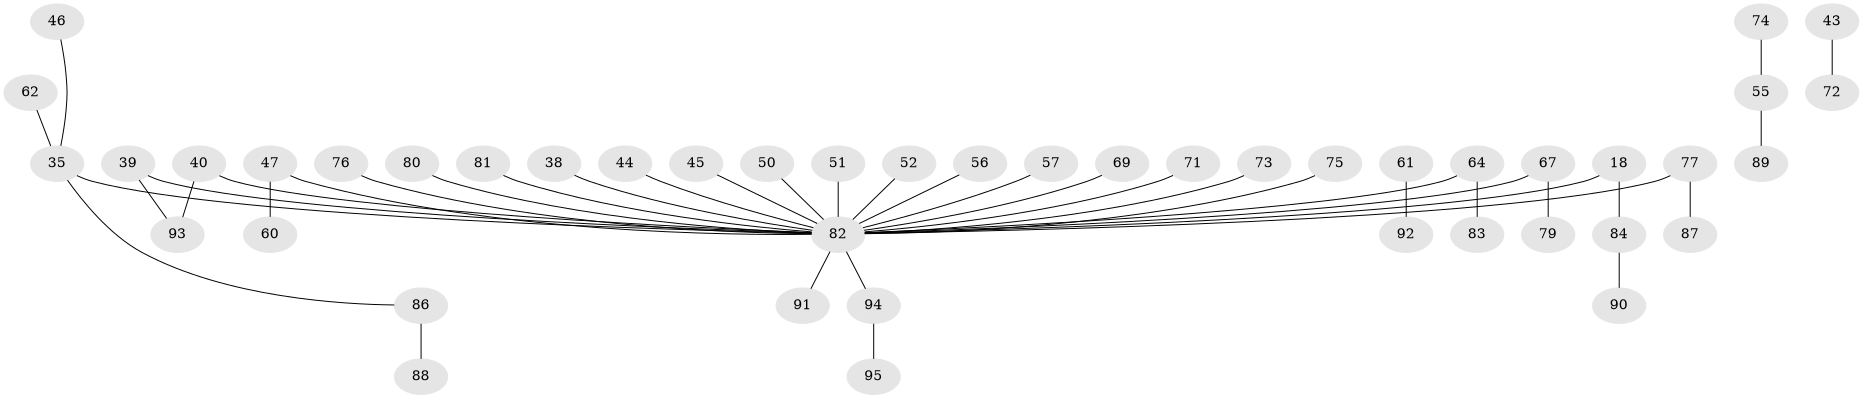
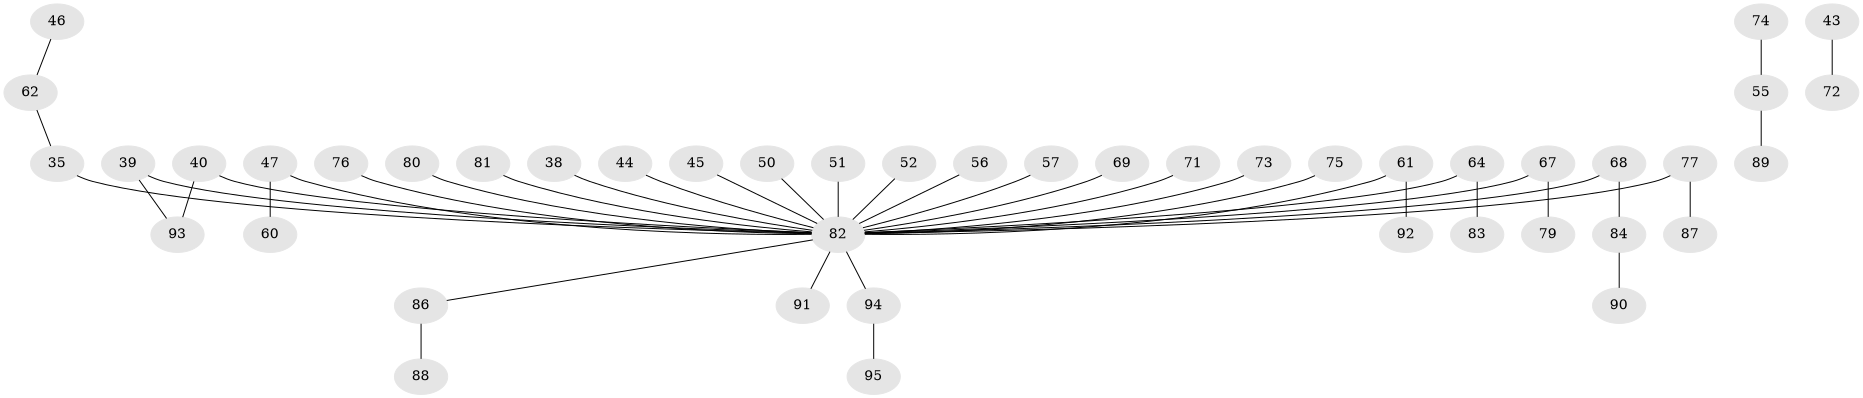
edge "46" -- "35": now "46" -- "62"
node "18": label "18" -> "68"
edge "61" -- "82": added
edge "35" -- "86": now "82" -- "86"
